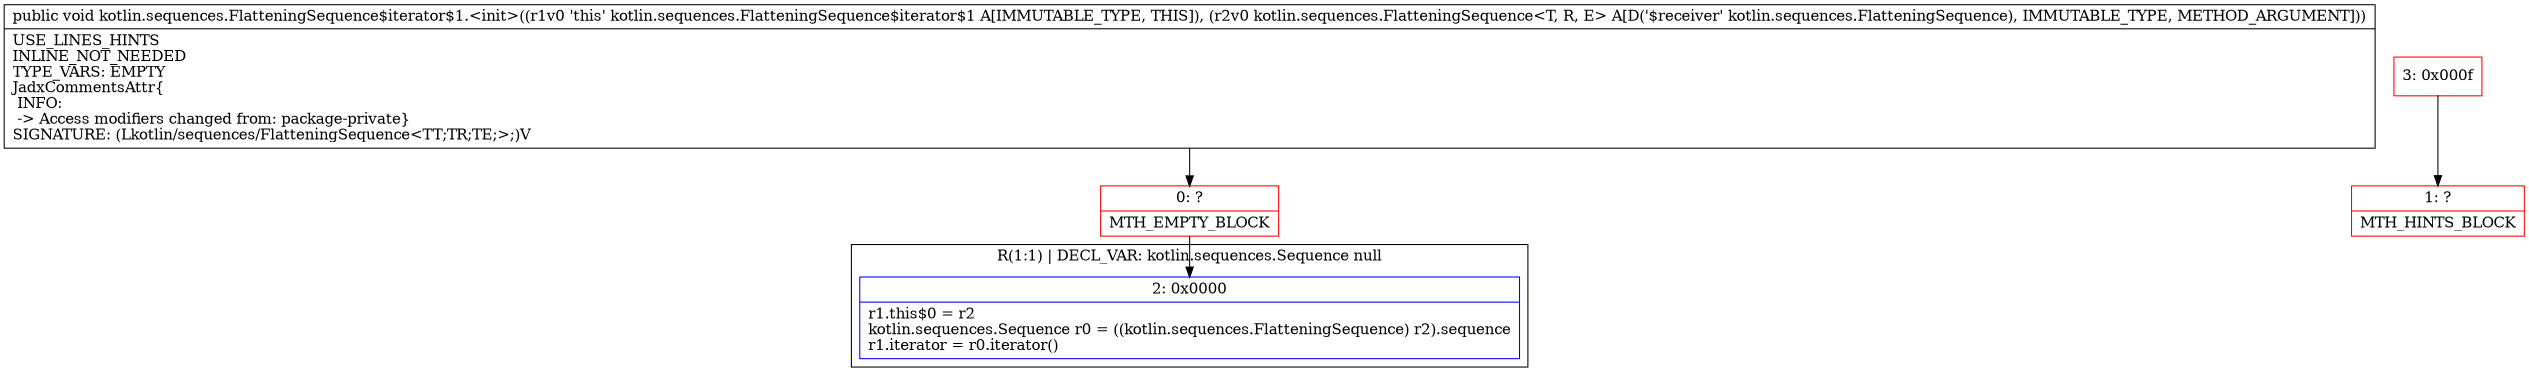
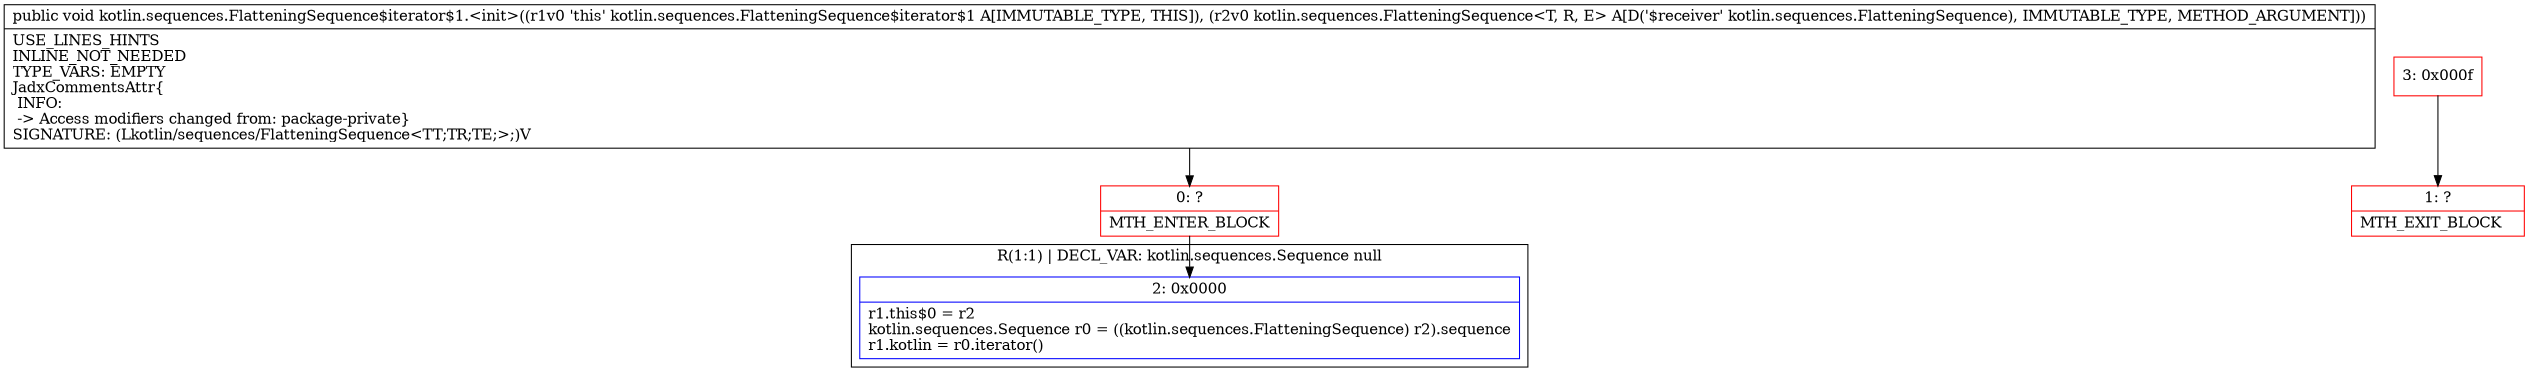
node "0: ?": text "MTH_EMPTY_BLOCK" -> "MTH_ENTER_BLOCK"
node "1: ?": text "MTH_HINTS_BLOCK" -> "MTH_EXIT_BLOCK"
node "2: 0x0000": text "r1.iterator = r0.iterator()" -> "r1.kotlin = r0.iterator()"
